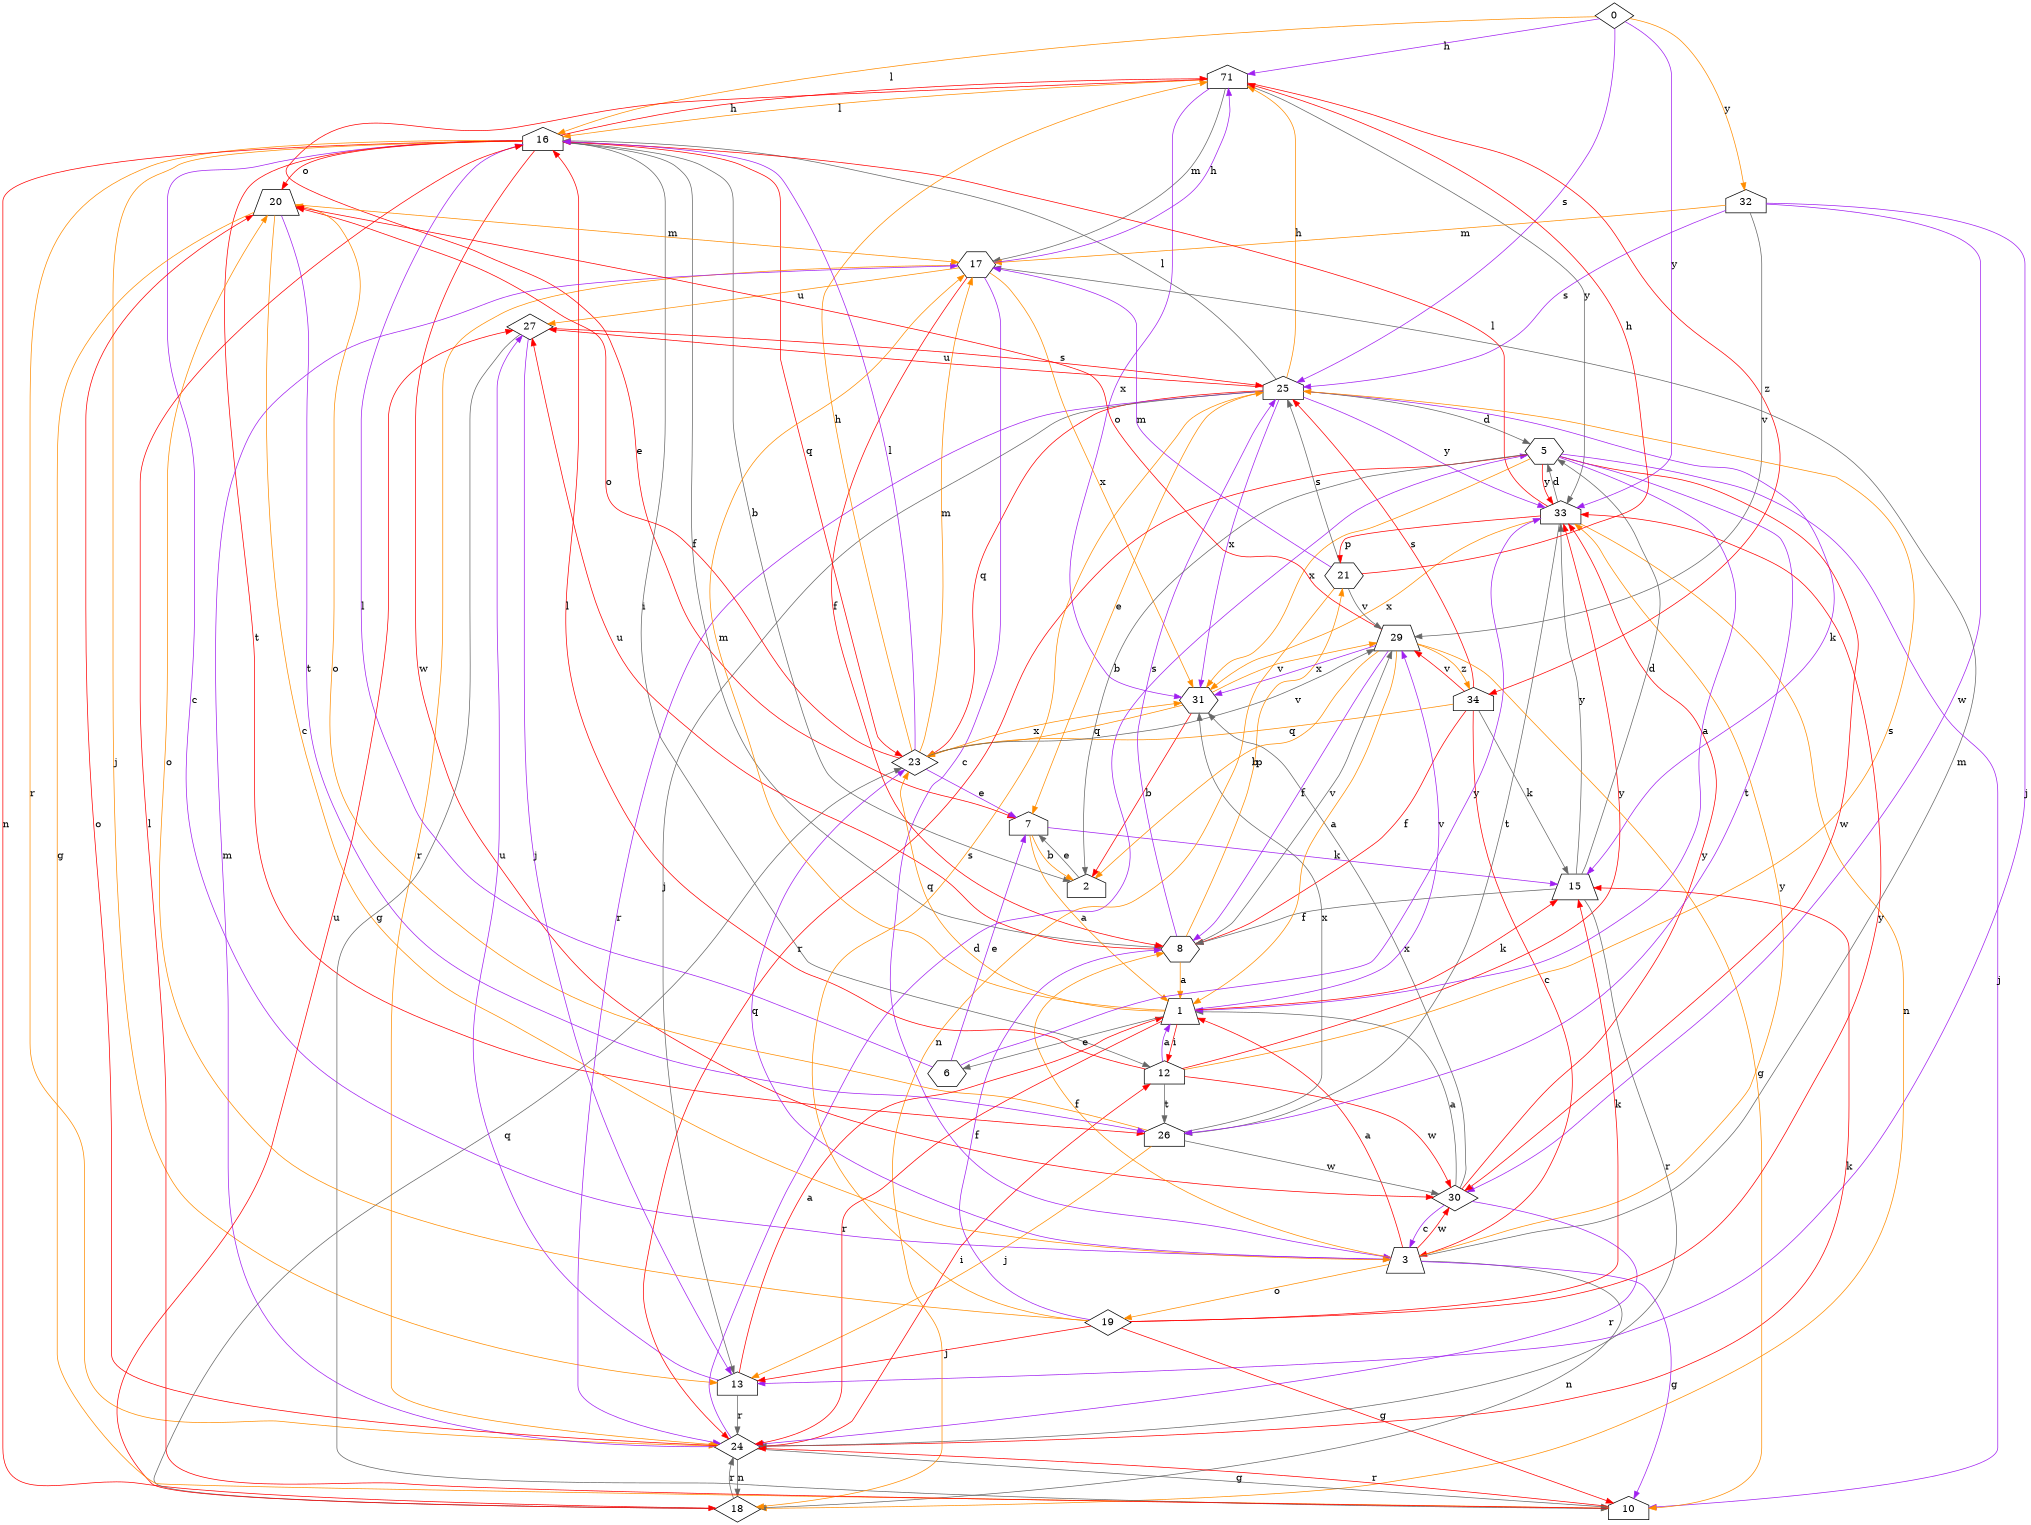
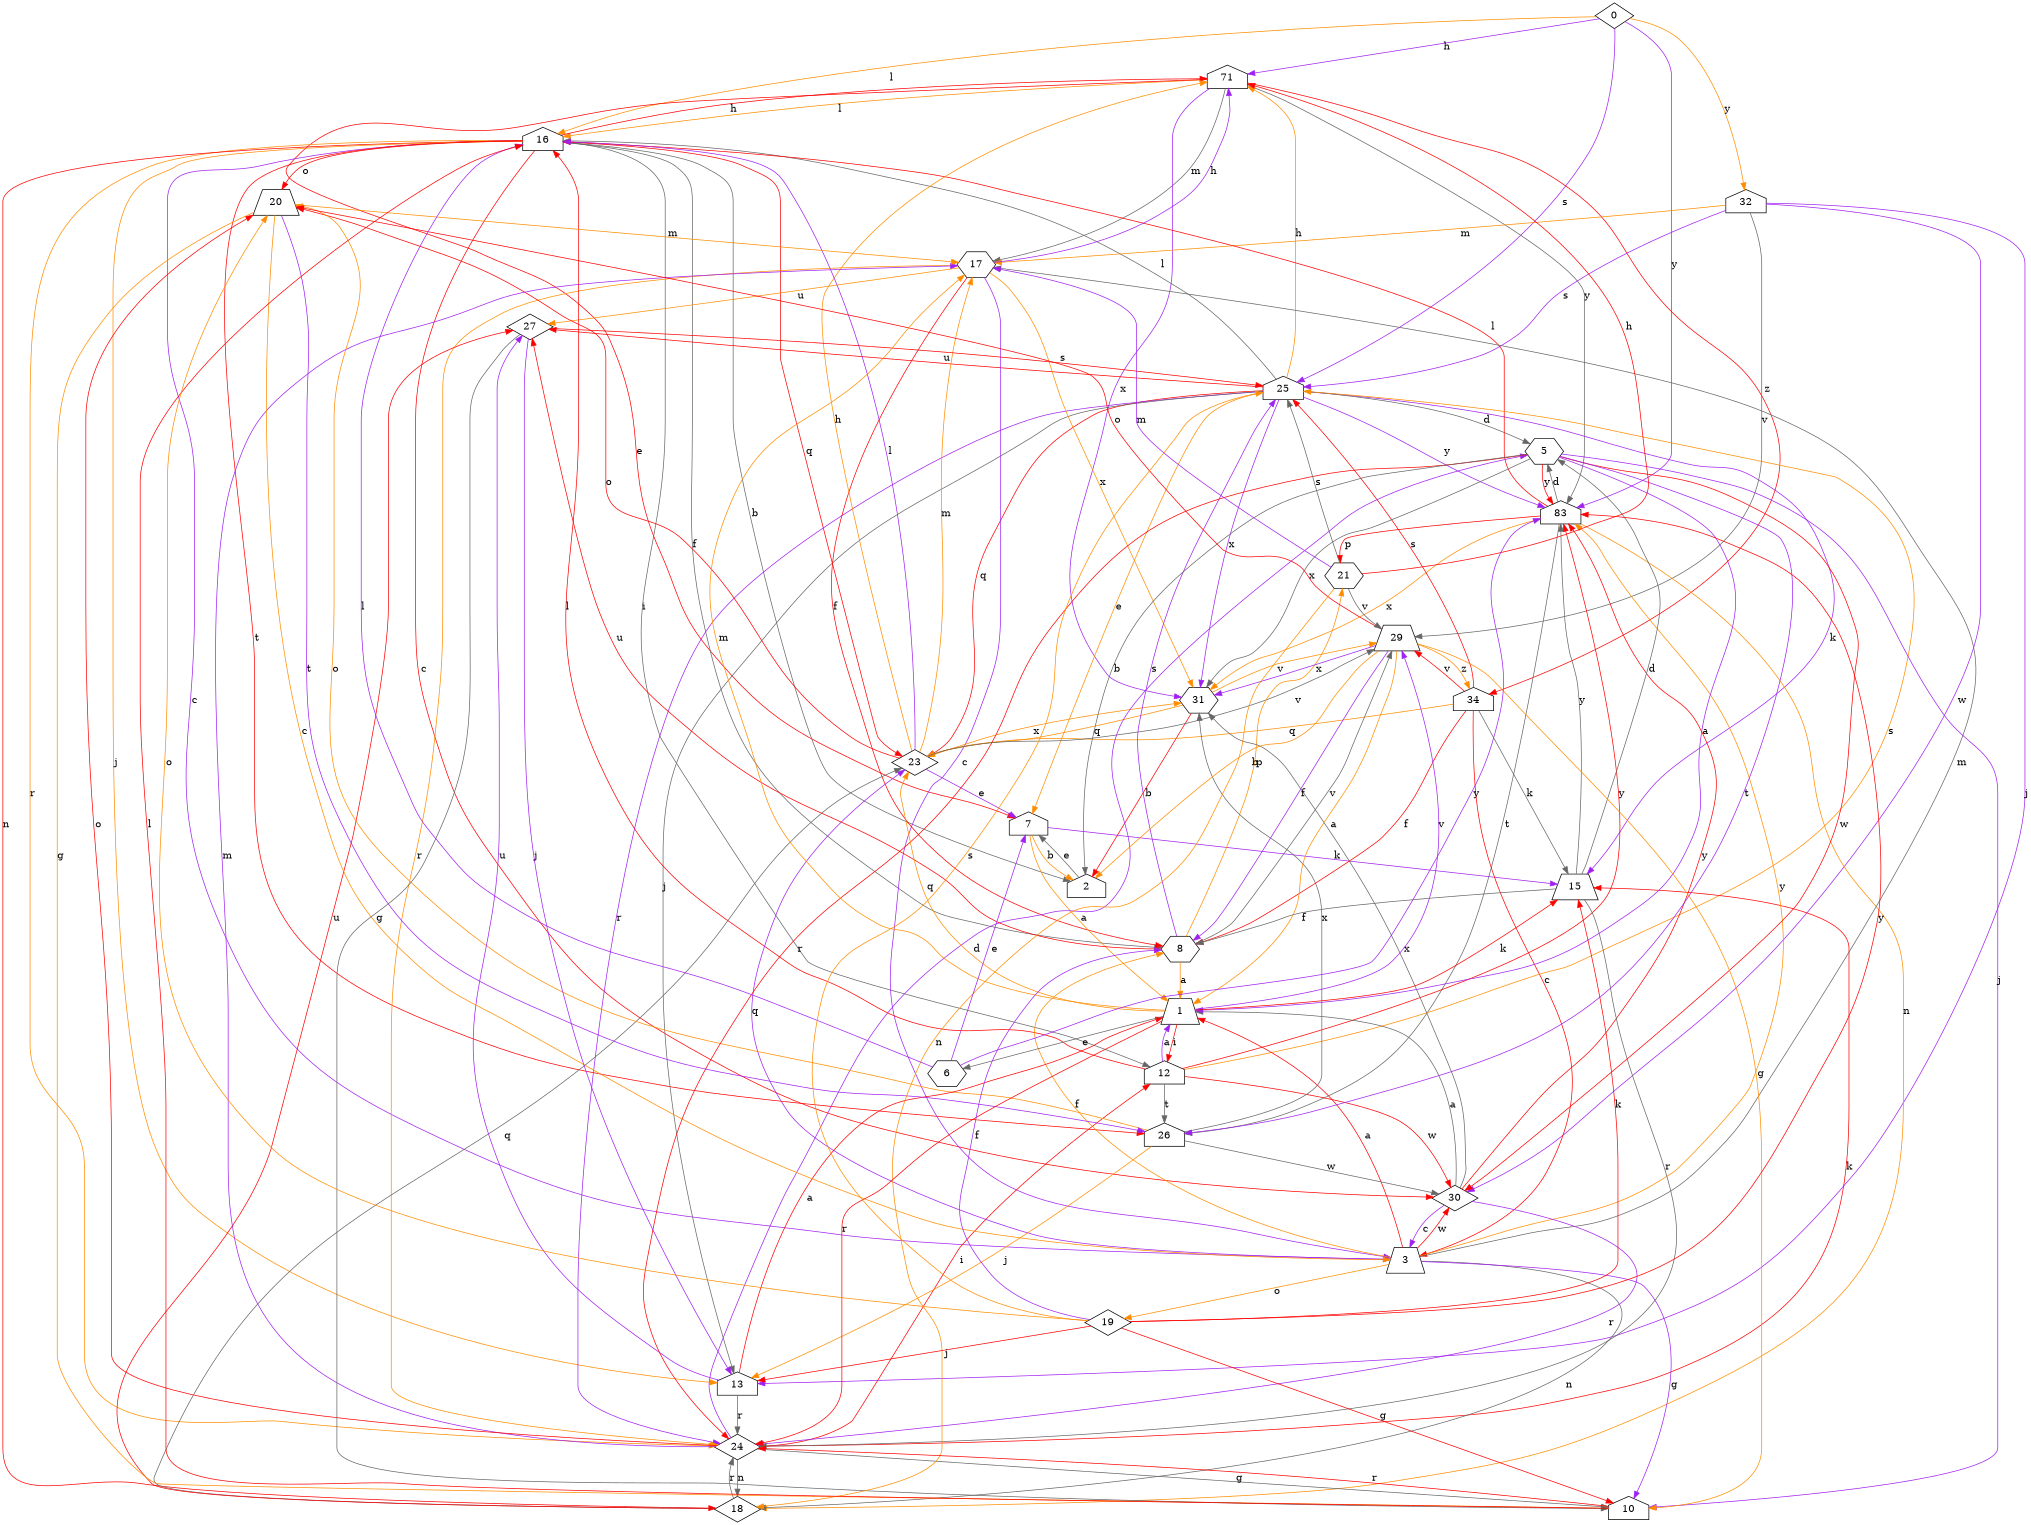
node "33": label "33" -> "83"
edge "5" -> "31": color darkorange -> gray40
edge "16" -> "30": label "w" -> "c"
